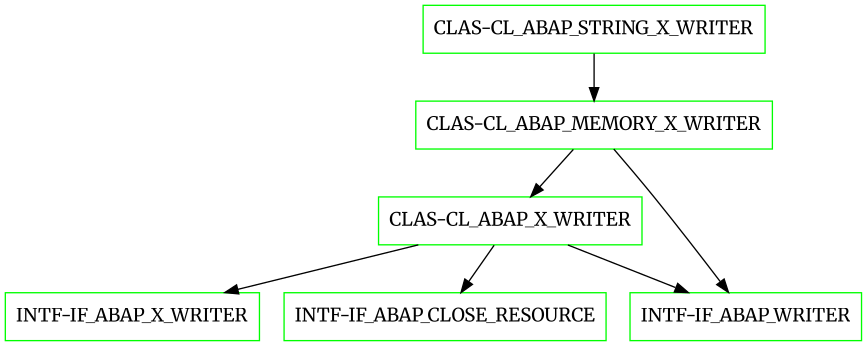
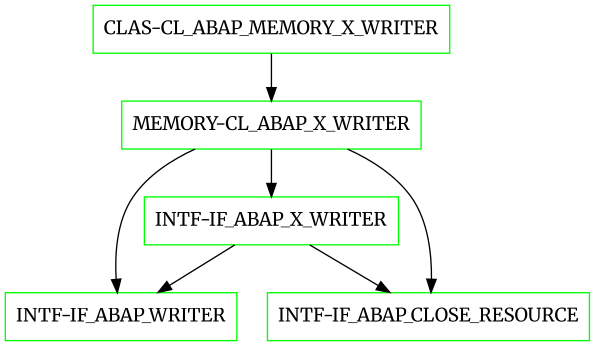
node "CLAS-CL_ABAP_STRING_X_WRITER": removed
edge "CLAS-CL_ABAP_MEMORY_X_WRITER" -> "INTF-IF_ABAP_WRITER": now "INTF-IF_ABAP_X_WRITER" -> "INTF-IF_ABAP_WRITER"
node "CLAS-CL_ABAP_X_WRITER": label "CLAS-CL_ABAP_X_WRITER" -> "MEMORY-CL_ABAP_X_WRITER"
edge "INTF-IF_ABAP_X_WRITER" -> "INTF-IF_ABAP_CLOSE_RESOURCE": added
